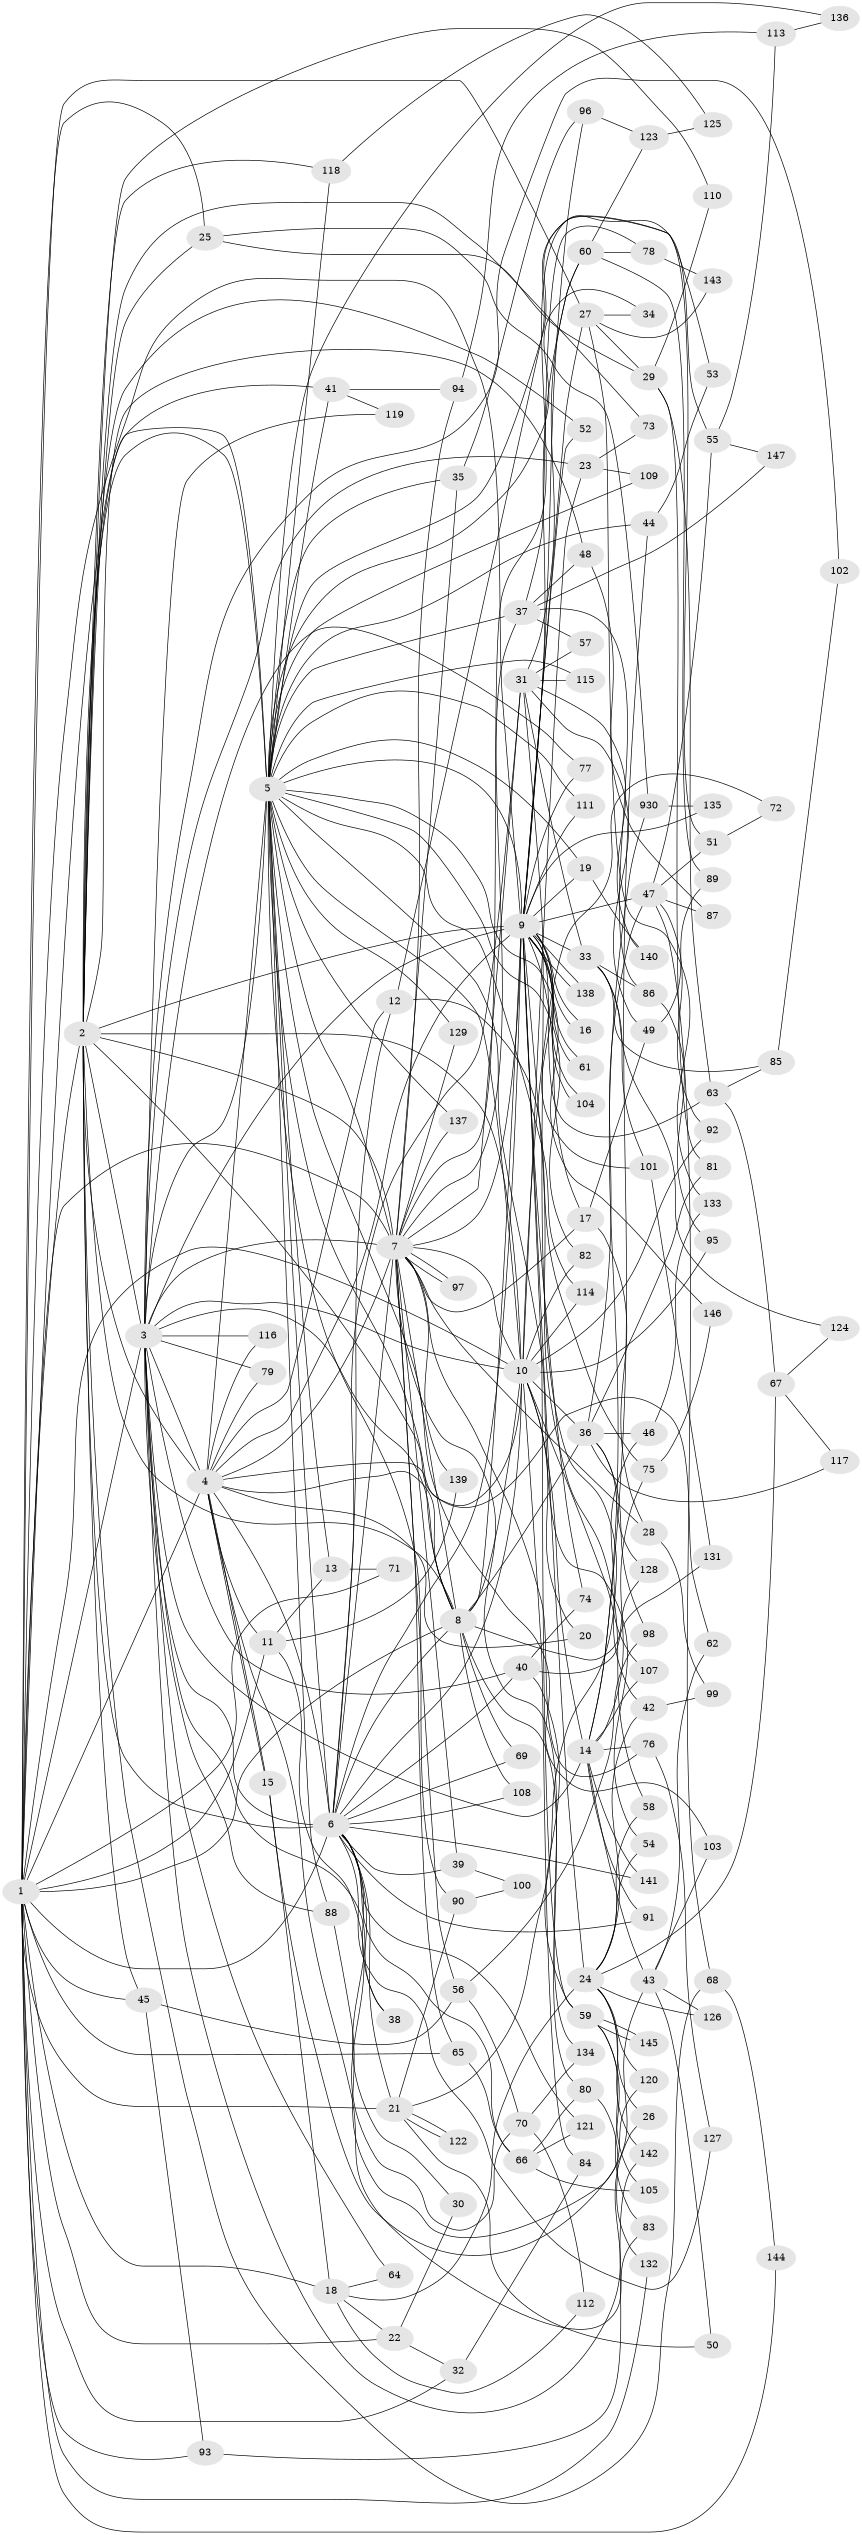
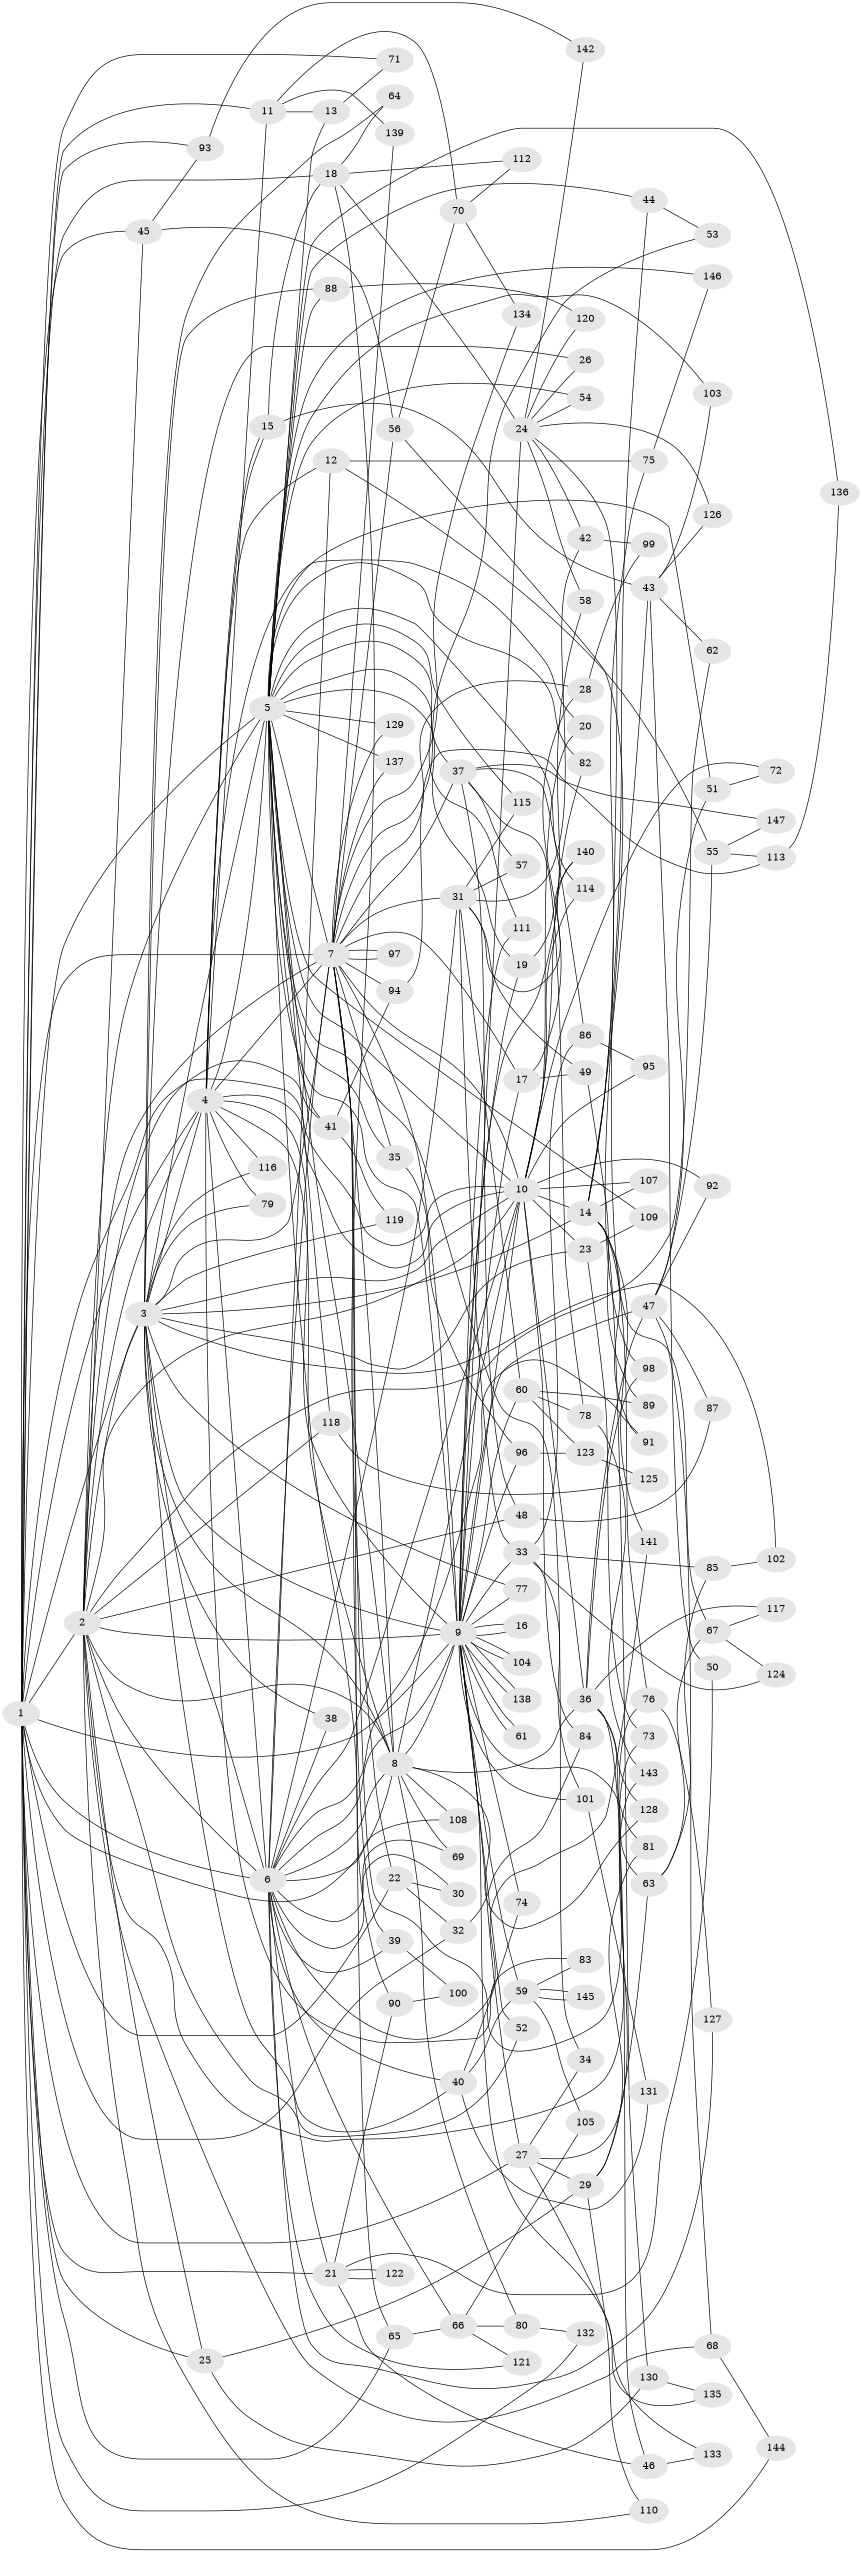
node "930": label "930" -> "130"
edge "5" -- "6": removed
edge "10" -- "9": added
